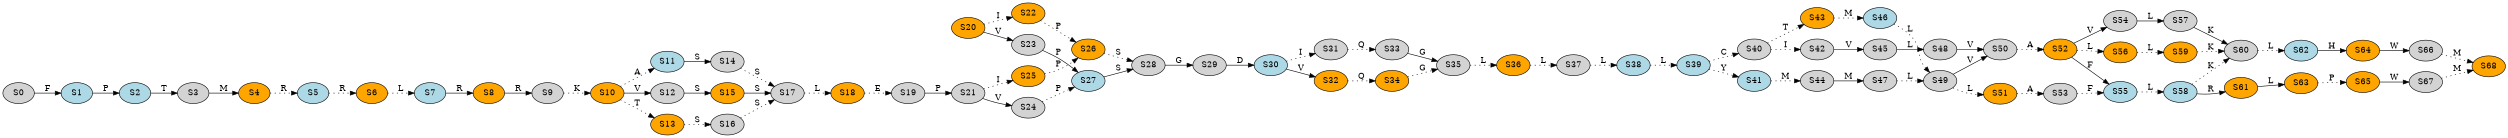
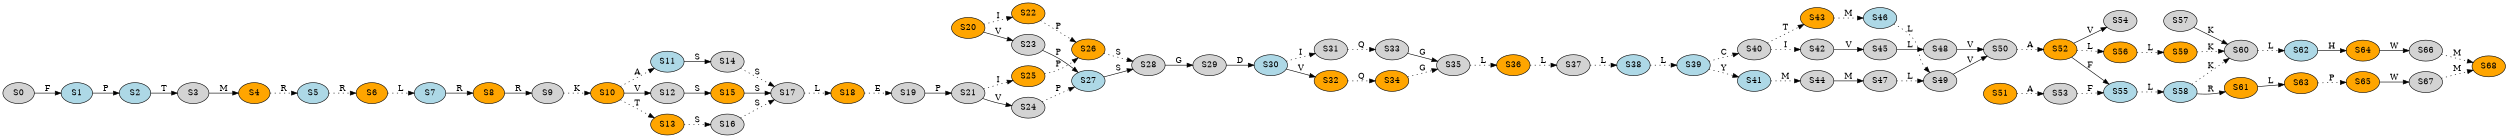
edge "S54" -> "S57": removed, label "L"
edge "S49" -> "S51": removed, label "L"
